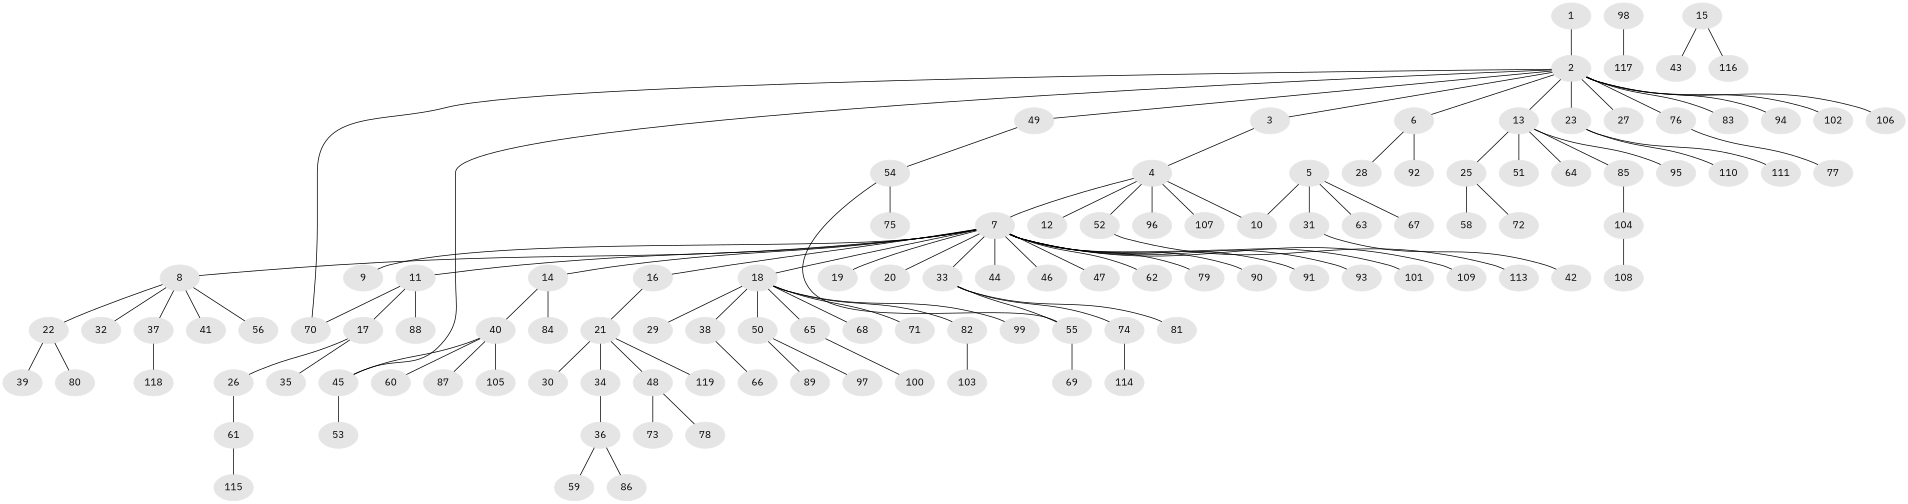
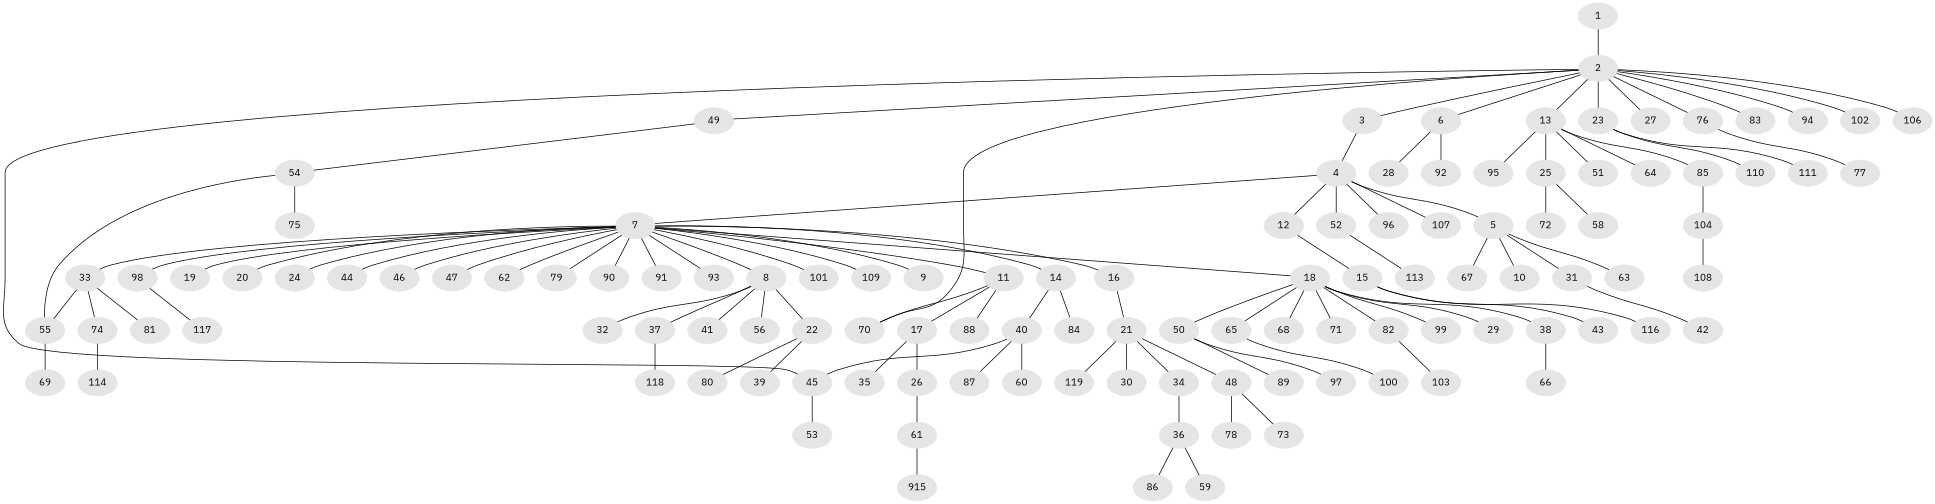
edge "4" -- "10": now "4" -- "5"
edge "7" -- "98": added
edge "12" -- "15": added
node "24": added
node "105": removed
node "115": label "115" -> "915"
